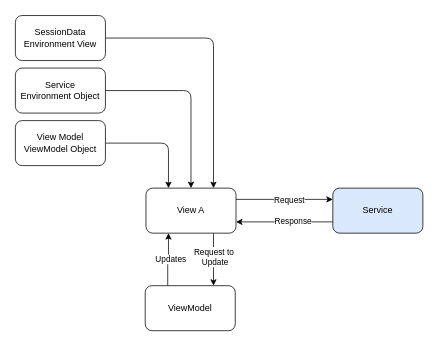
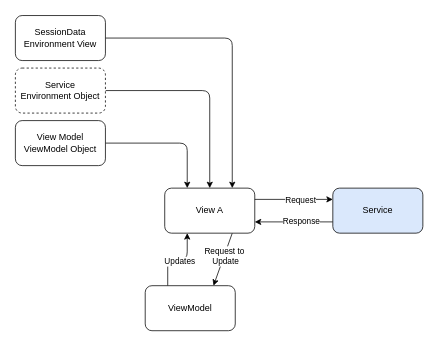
node "Service Environment Object": style solid -> dashed
node "View A": moved (191, 210) -> (210, 210)
